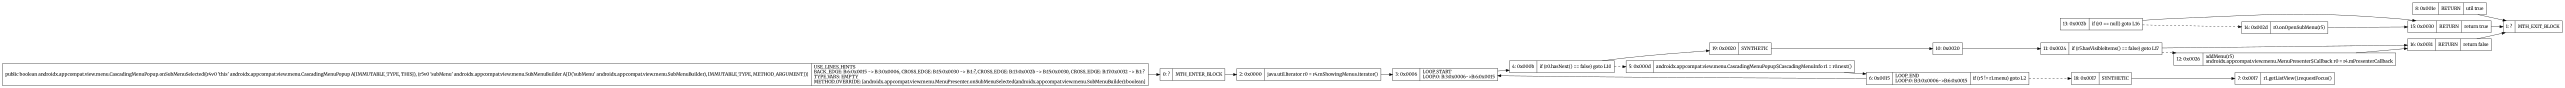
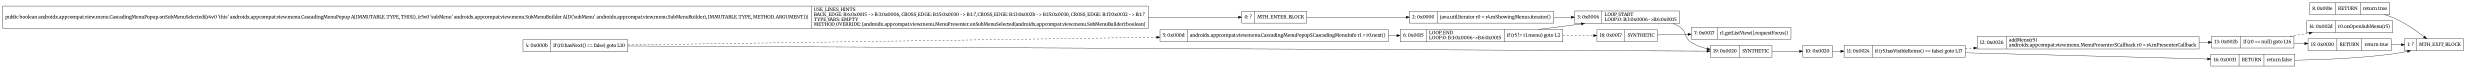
node "8: 0x001e": text "util true" -> "return true"
edge "14: 0x002d" -> "15: 0x0030": removed
edge "12: 0x0026" -> "16: 0x0031": now "12: 0x0026" -> "13: 0x002b"
edge "3: 0x0006" -> "4: 0x000b": now "3: 0x0006" -> "19: 0x0020"
